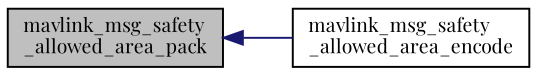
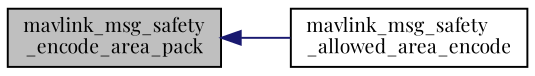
node "mavlink_msg_safety _allowed_area_pack": label "mavlink_msg_safety _allowed_area_pack" -> "mavlink_msg_safety _encode_area_pack"
